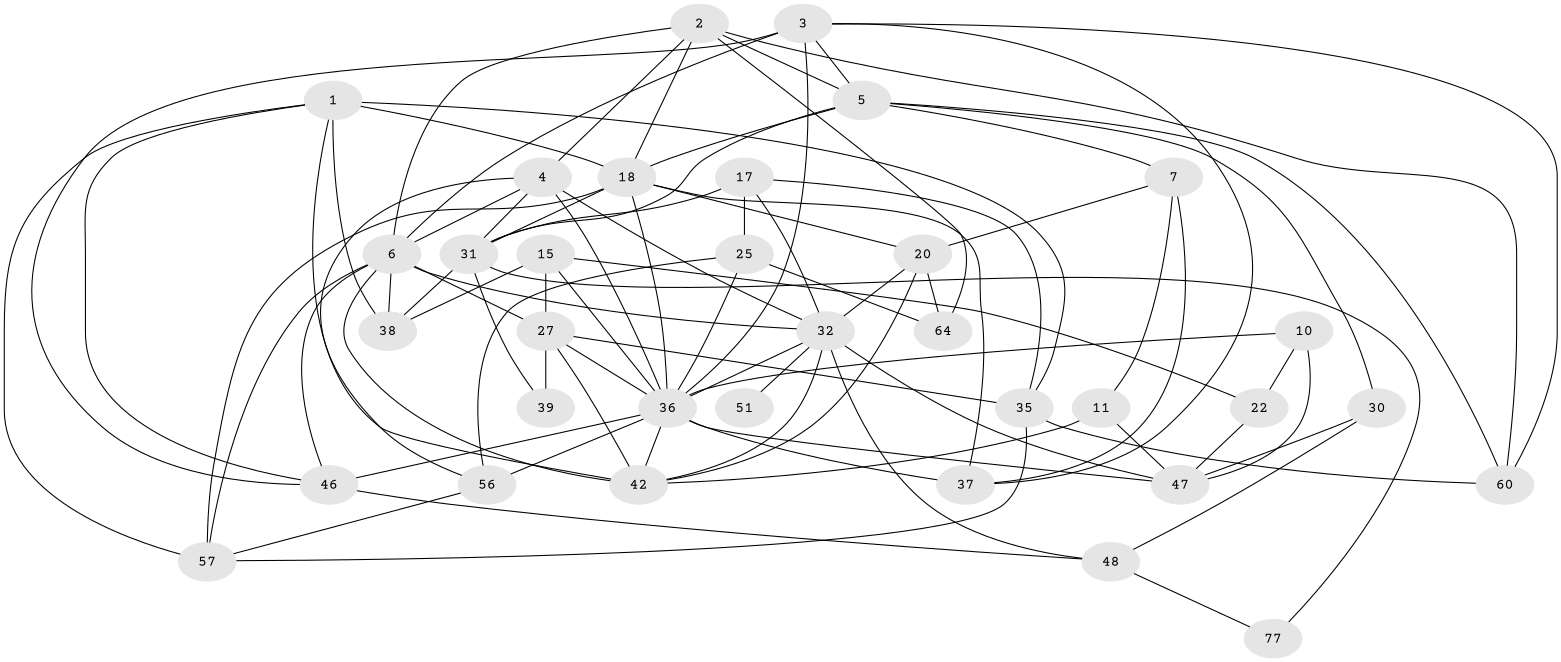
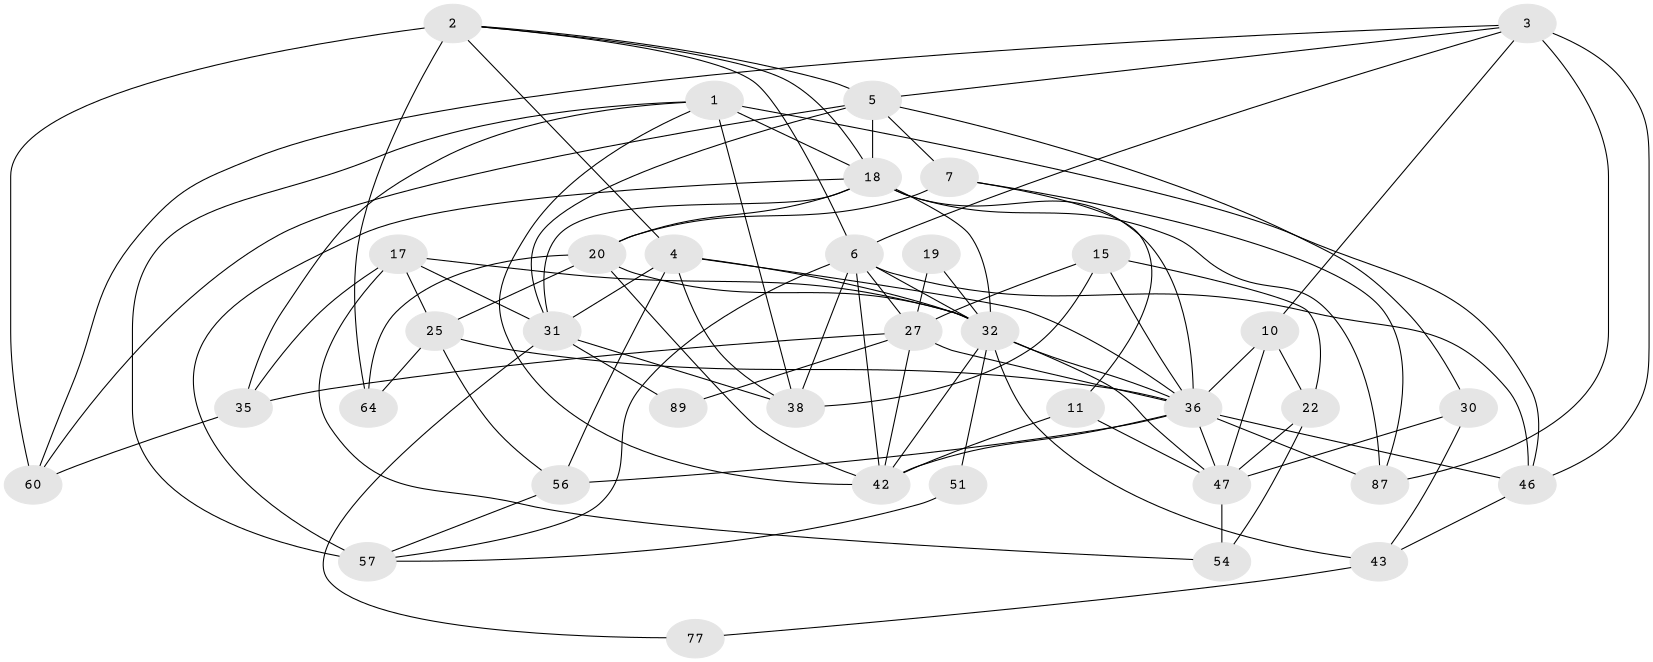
edge "4" -- "6": now "4" -- "38"
edge "18" -- "32": added
edge "3" -- "36": now "3" -- "10"
node "19": added
edge "20" -- "25": added
node "39": label "39" -> "89"
node "37": label "37" -> "87"
edge "35" -- "57": now "51" -- "57"
node "48": label "48" -> "43"
node "54": added
